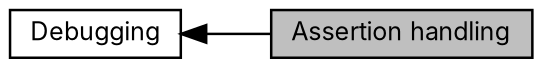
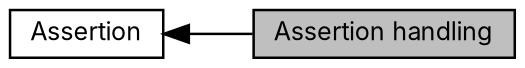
node "Debugging": label "Debugging" -> "Assertion"
